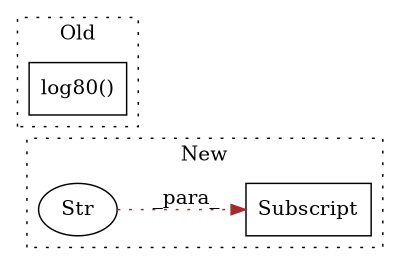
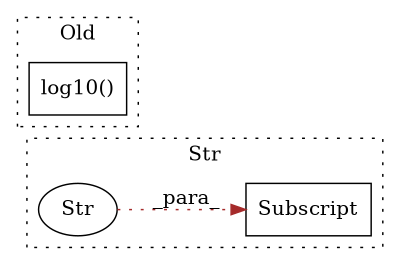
node "log80()": label "log80()" -> "log10()"
cluster "New": label "New" -> "Str"
